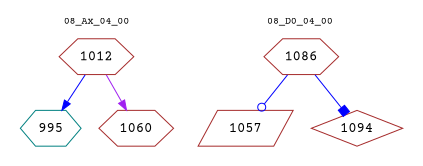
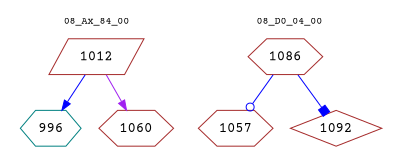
cluster "08_Ax_04_00": label "08_Ax_04_00" -> "08_Ax_84_00"
node "1012": shape hexagon -> parallelogram
node "995": label "995" -> "996"
node "1057": shape parallelogram -> hexagon
node "1094": label "1094" -> "1092"
